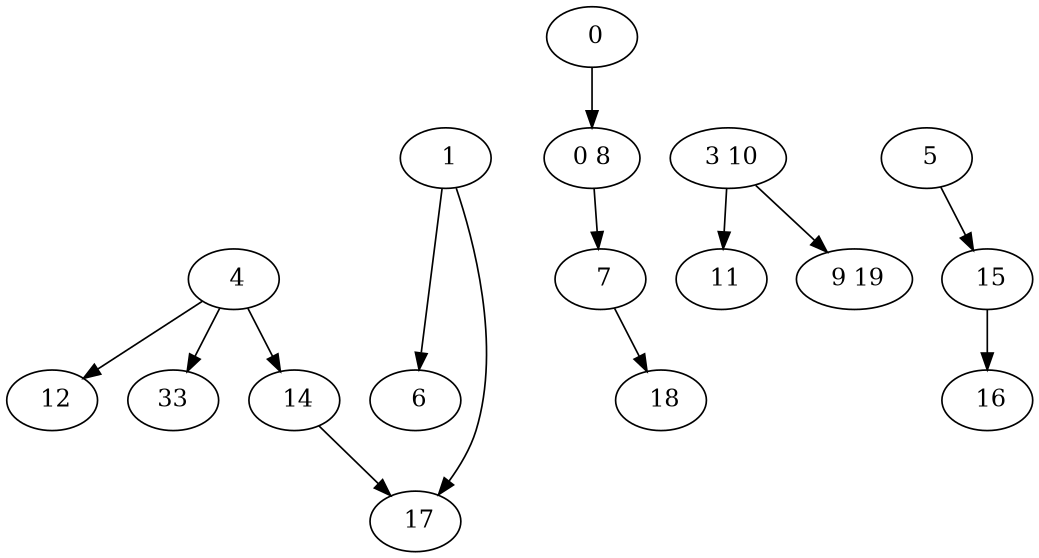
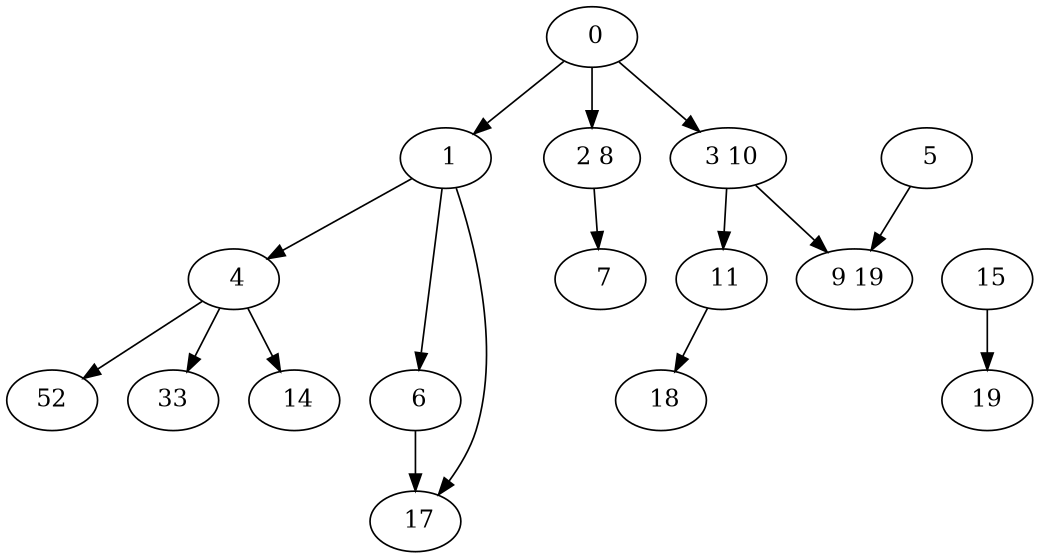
edge "0" -> "3 10": added
edge "0" -> "1": added
node "0 8": label "0 8" -> "2 8"
edge "5" -> "15": now "5" -> "9 19"
edge "1" -> "4": added
edge "7" -> "18": now "11" -> "18"
node "12": label "12" -> "52"
node "16": label "16" -> "19"
edge "14" -> "17": now "6" -> "17"
